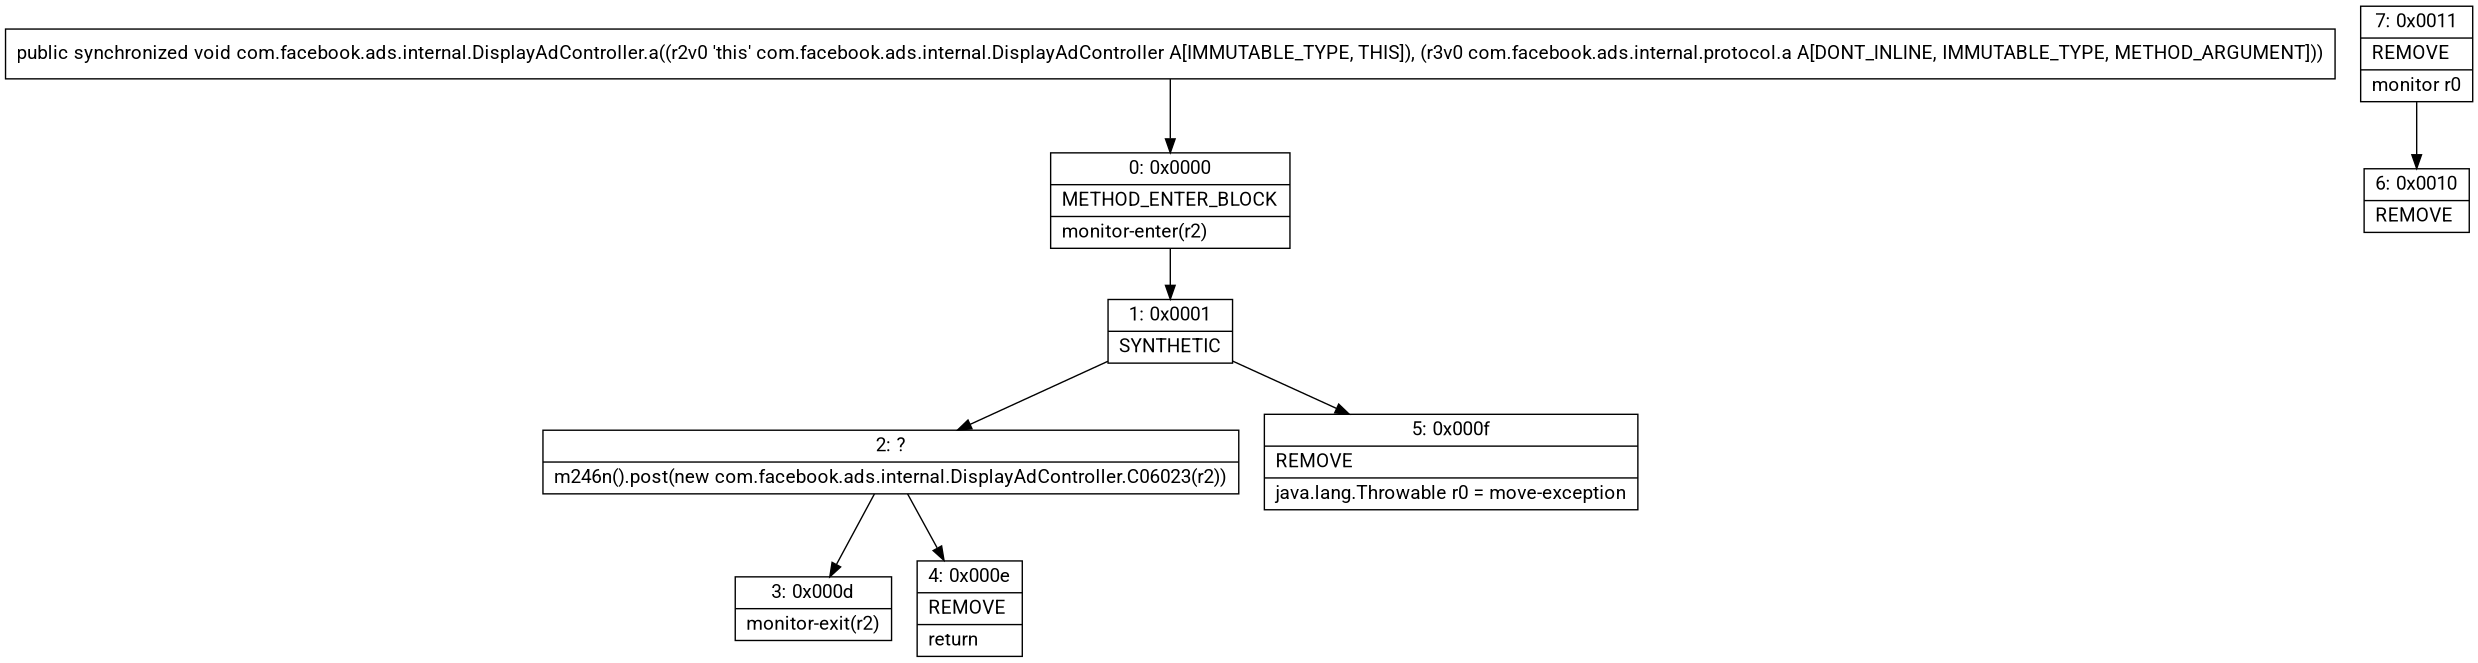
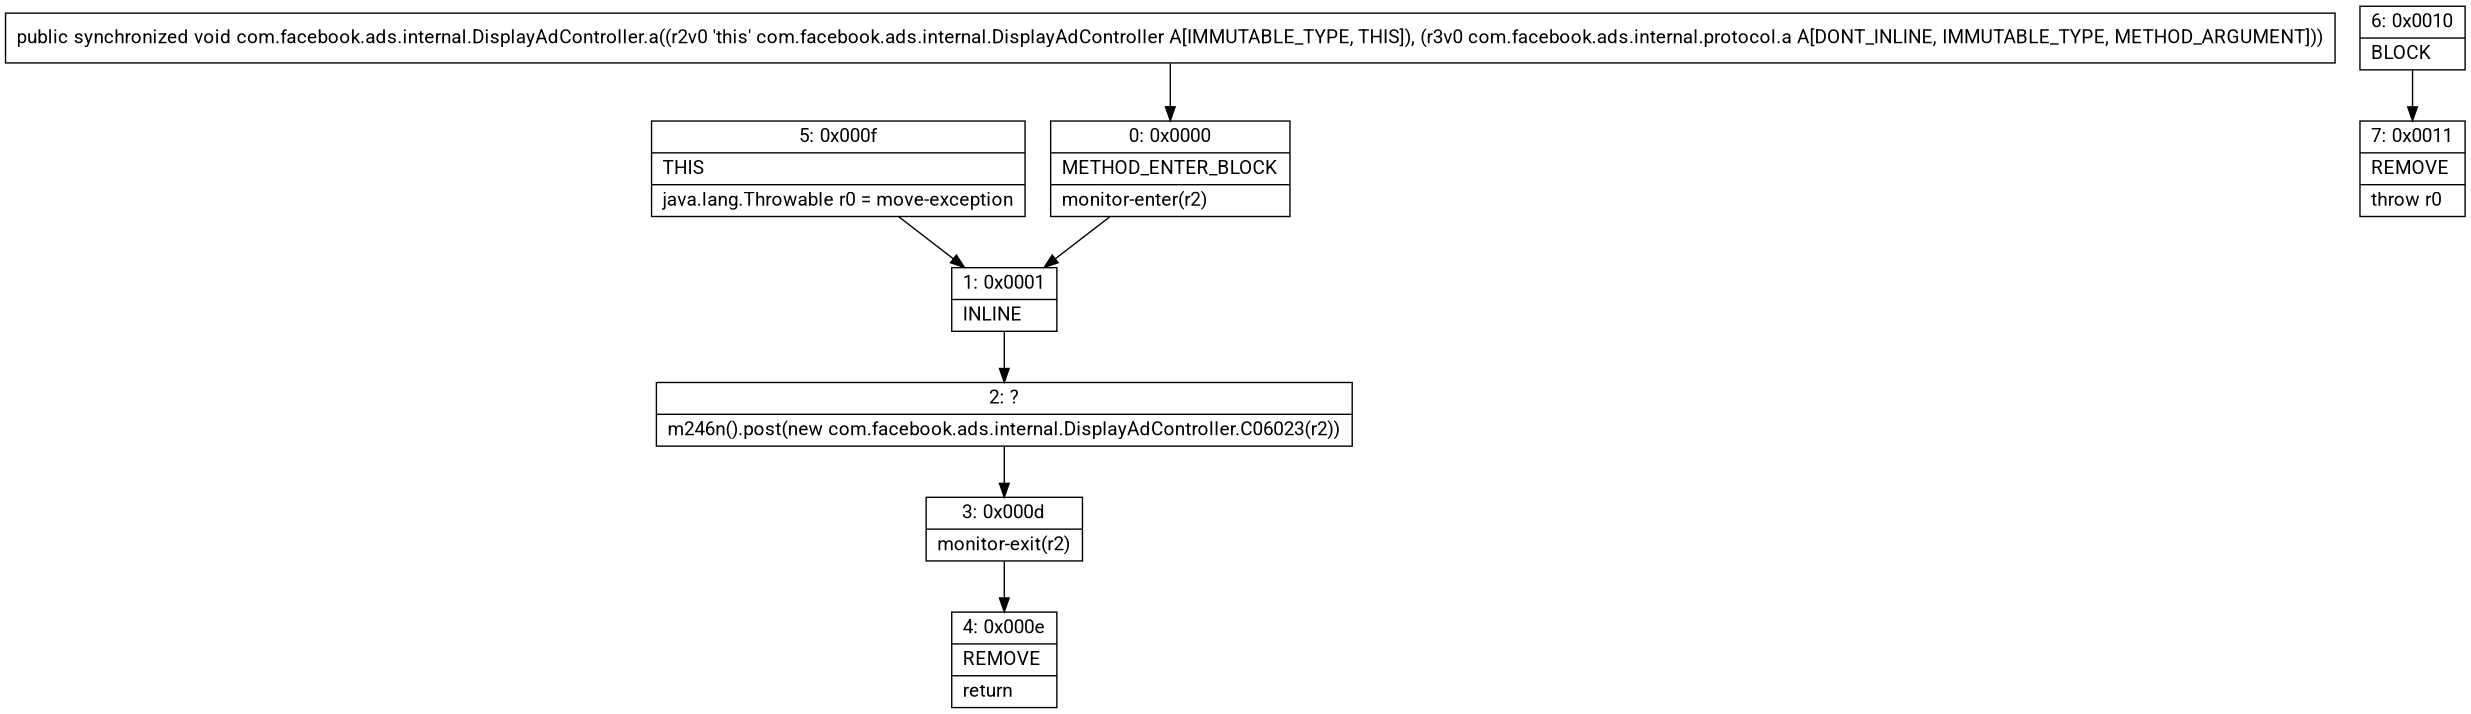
node "7: 0x0011": text "monitor r0" -> "throw r0"
edge "7: 0x0011" -> "6: 0x0010": reversed
node "6: 0x0010": text "REMOVE" -> "BLOCK"
node "1: 0x0001": text "SYNTHETIC" -> "INLINE"
edge "1: 0x0001" -> "5: 0x000f": reversed
node "5: 0x000f": text "REMOVE" -> "THIS"
edge "2: ?" -> "4: 0x000e": now "3: 0x000d" -> "4: 0x000e"
